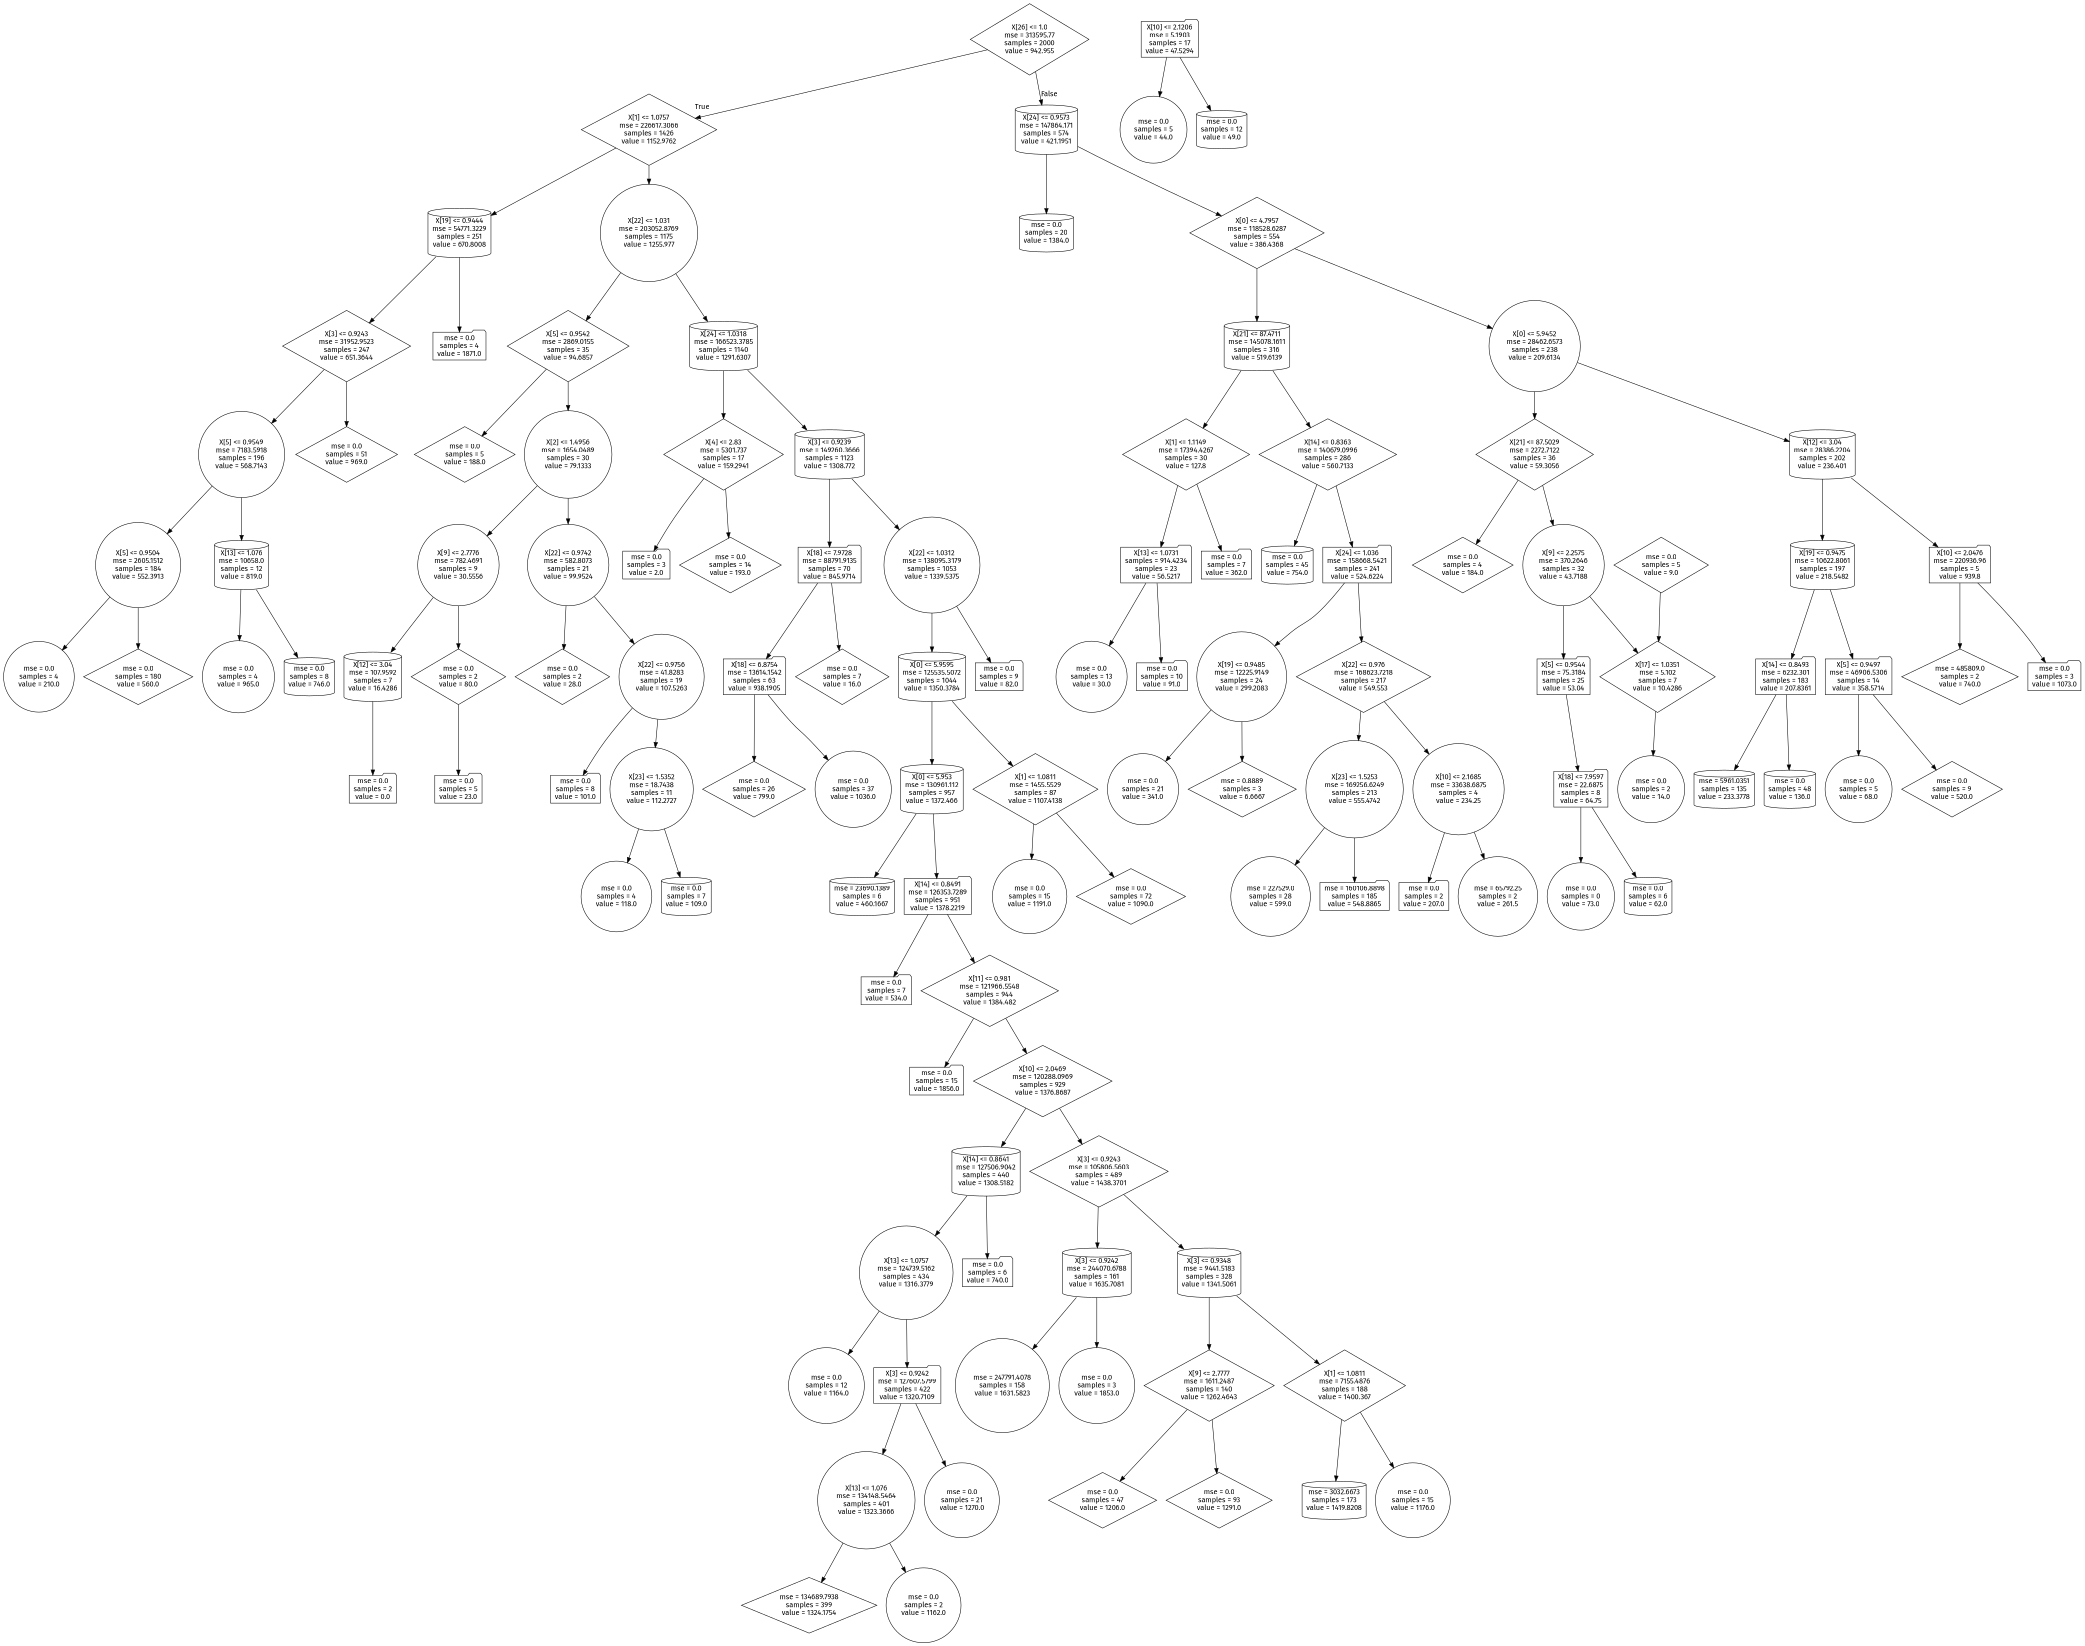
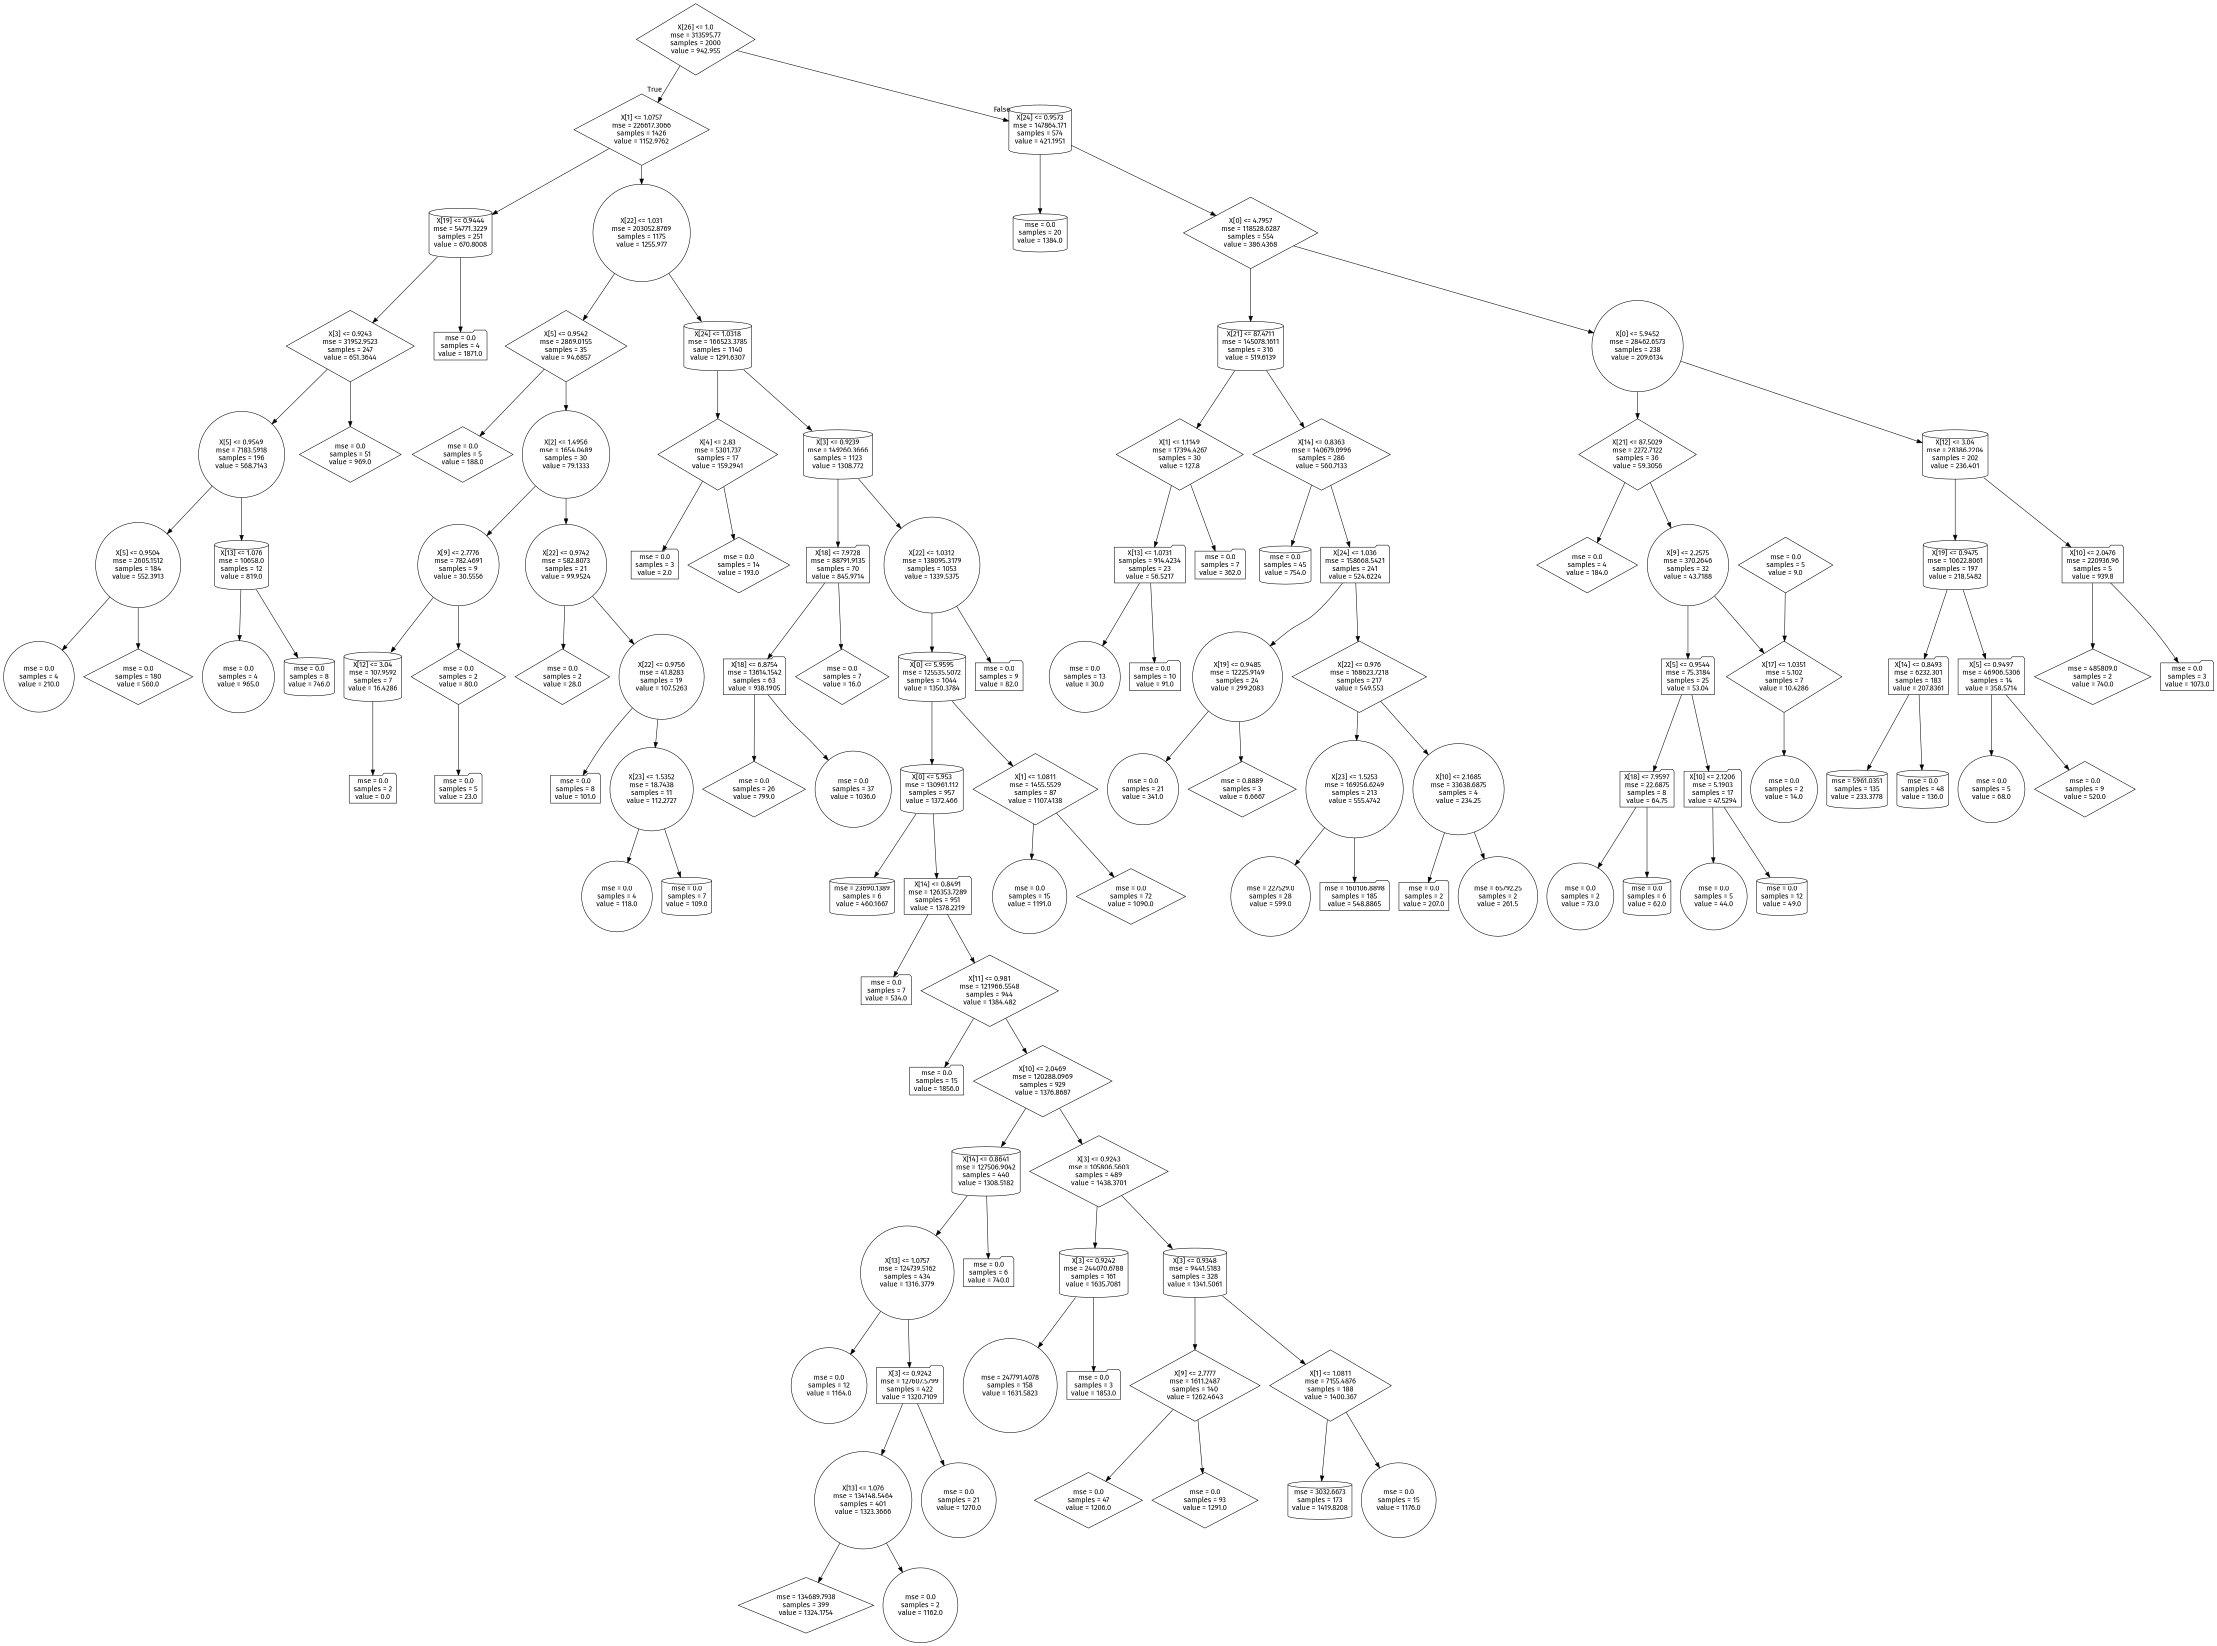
edge "X[5] <= 0.9544 mse = 75.3184 samples = 25 value = 53.04" -> "X[10] <= 2.1206 mse = 5.1903 samples = 17 value = 47.5294": added
node "mse = 0.0 samples = 0 value = 73.0": label "mse = 0.0 samples = 0 value = 73.0" -> "mse = 0.0 samples = 2 value = 73.0"
node "mse = 0.0 samples = 3 value = 1853.0": shape circle -> folder
